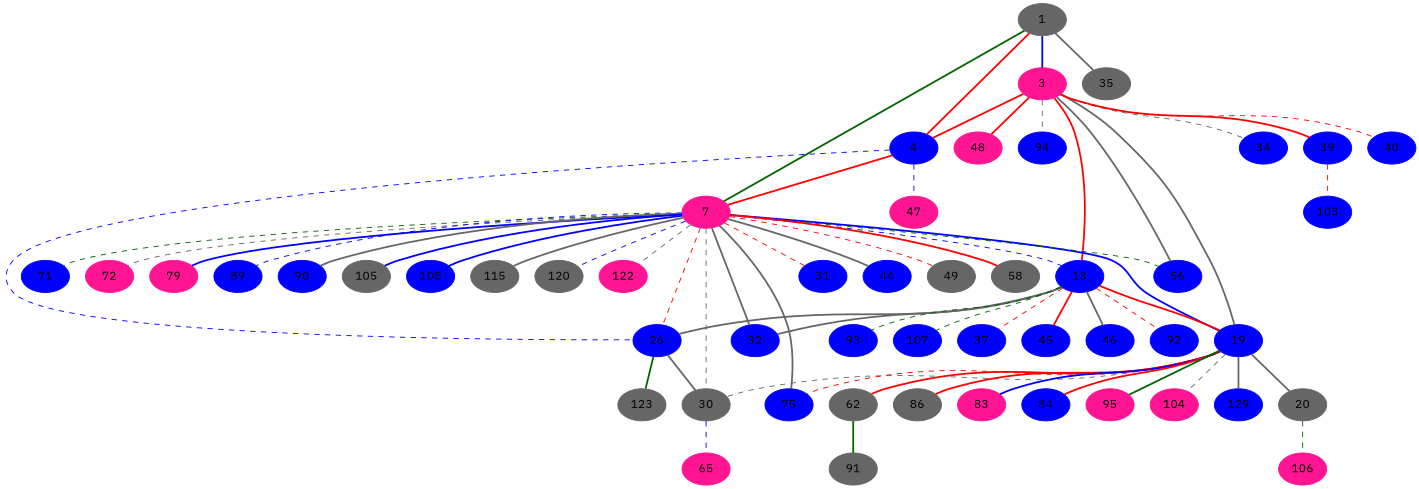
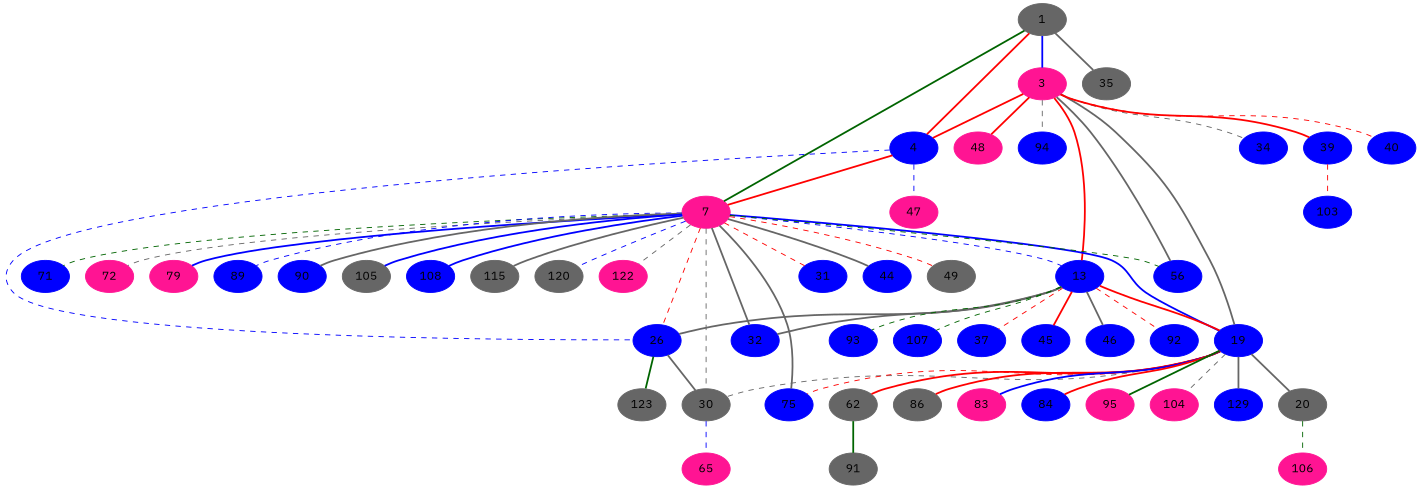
node "58": removed
